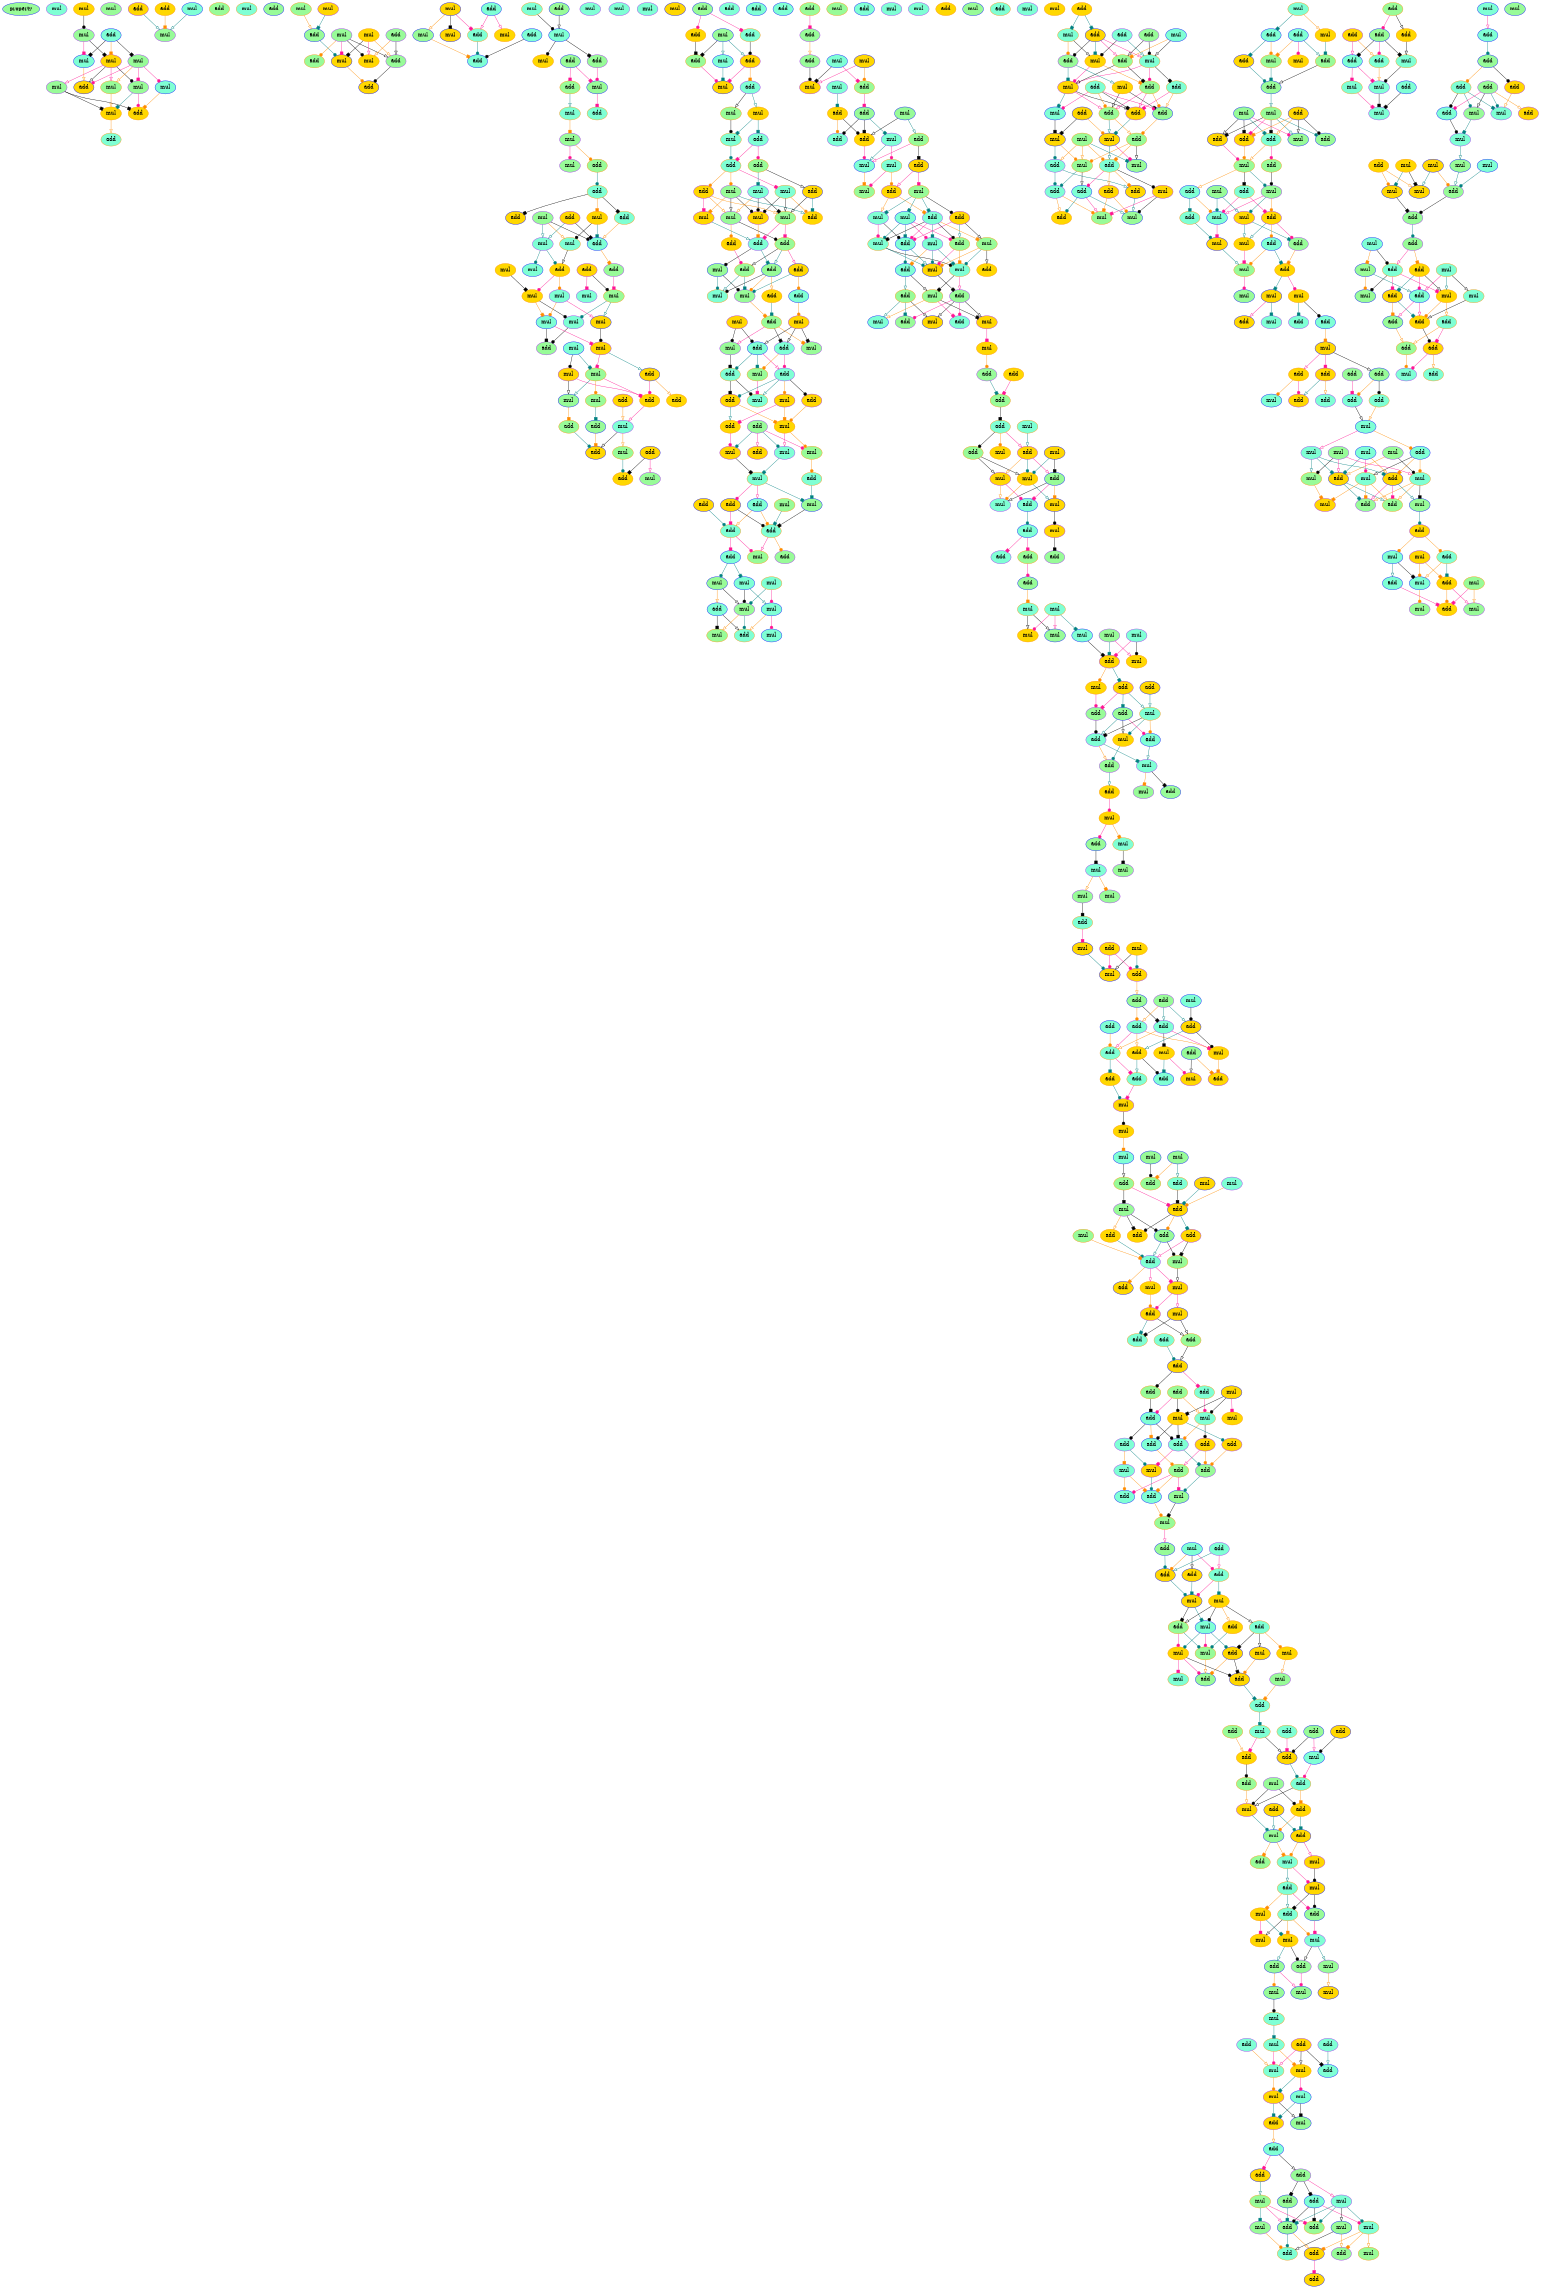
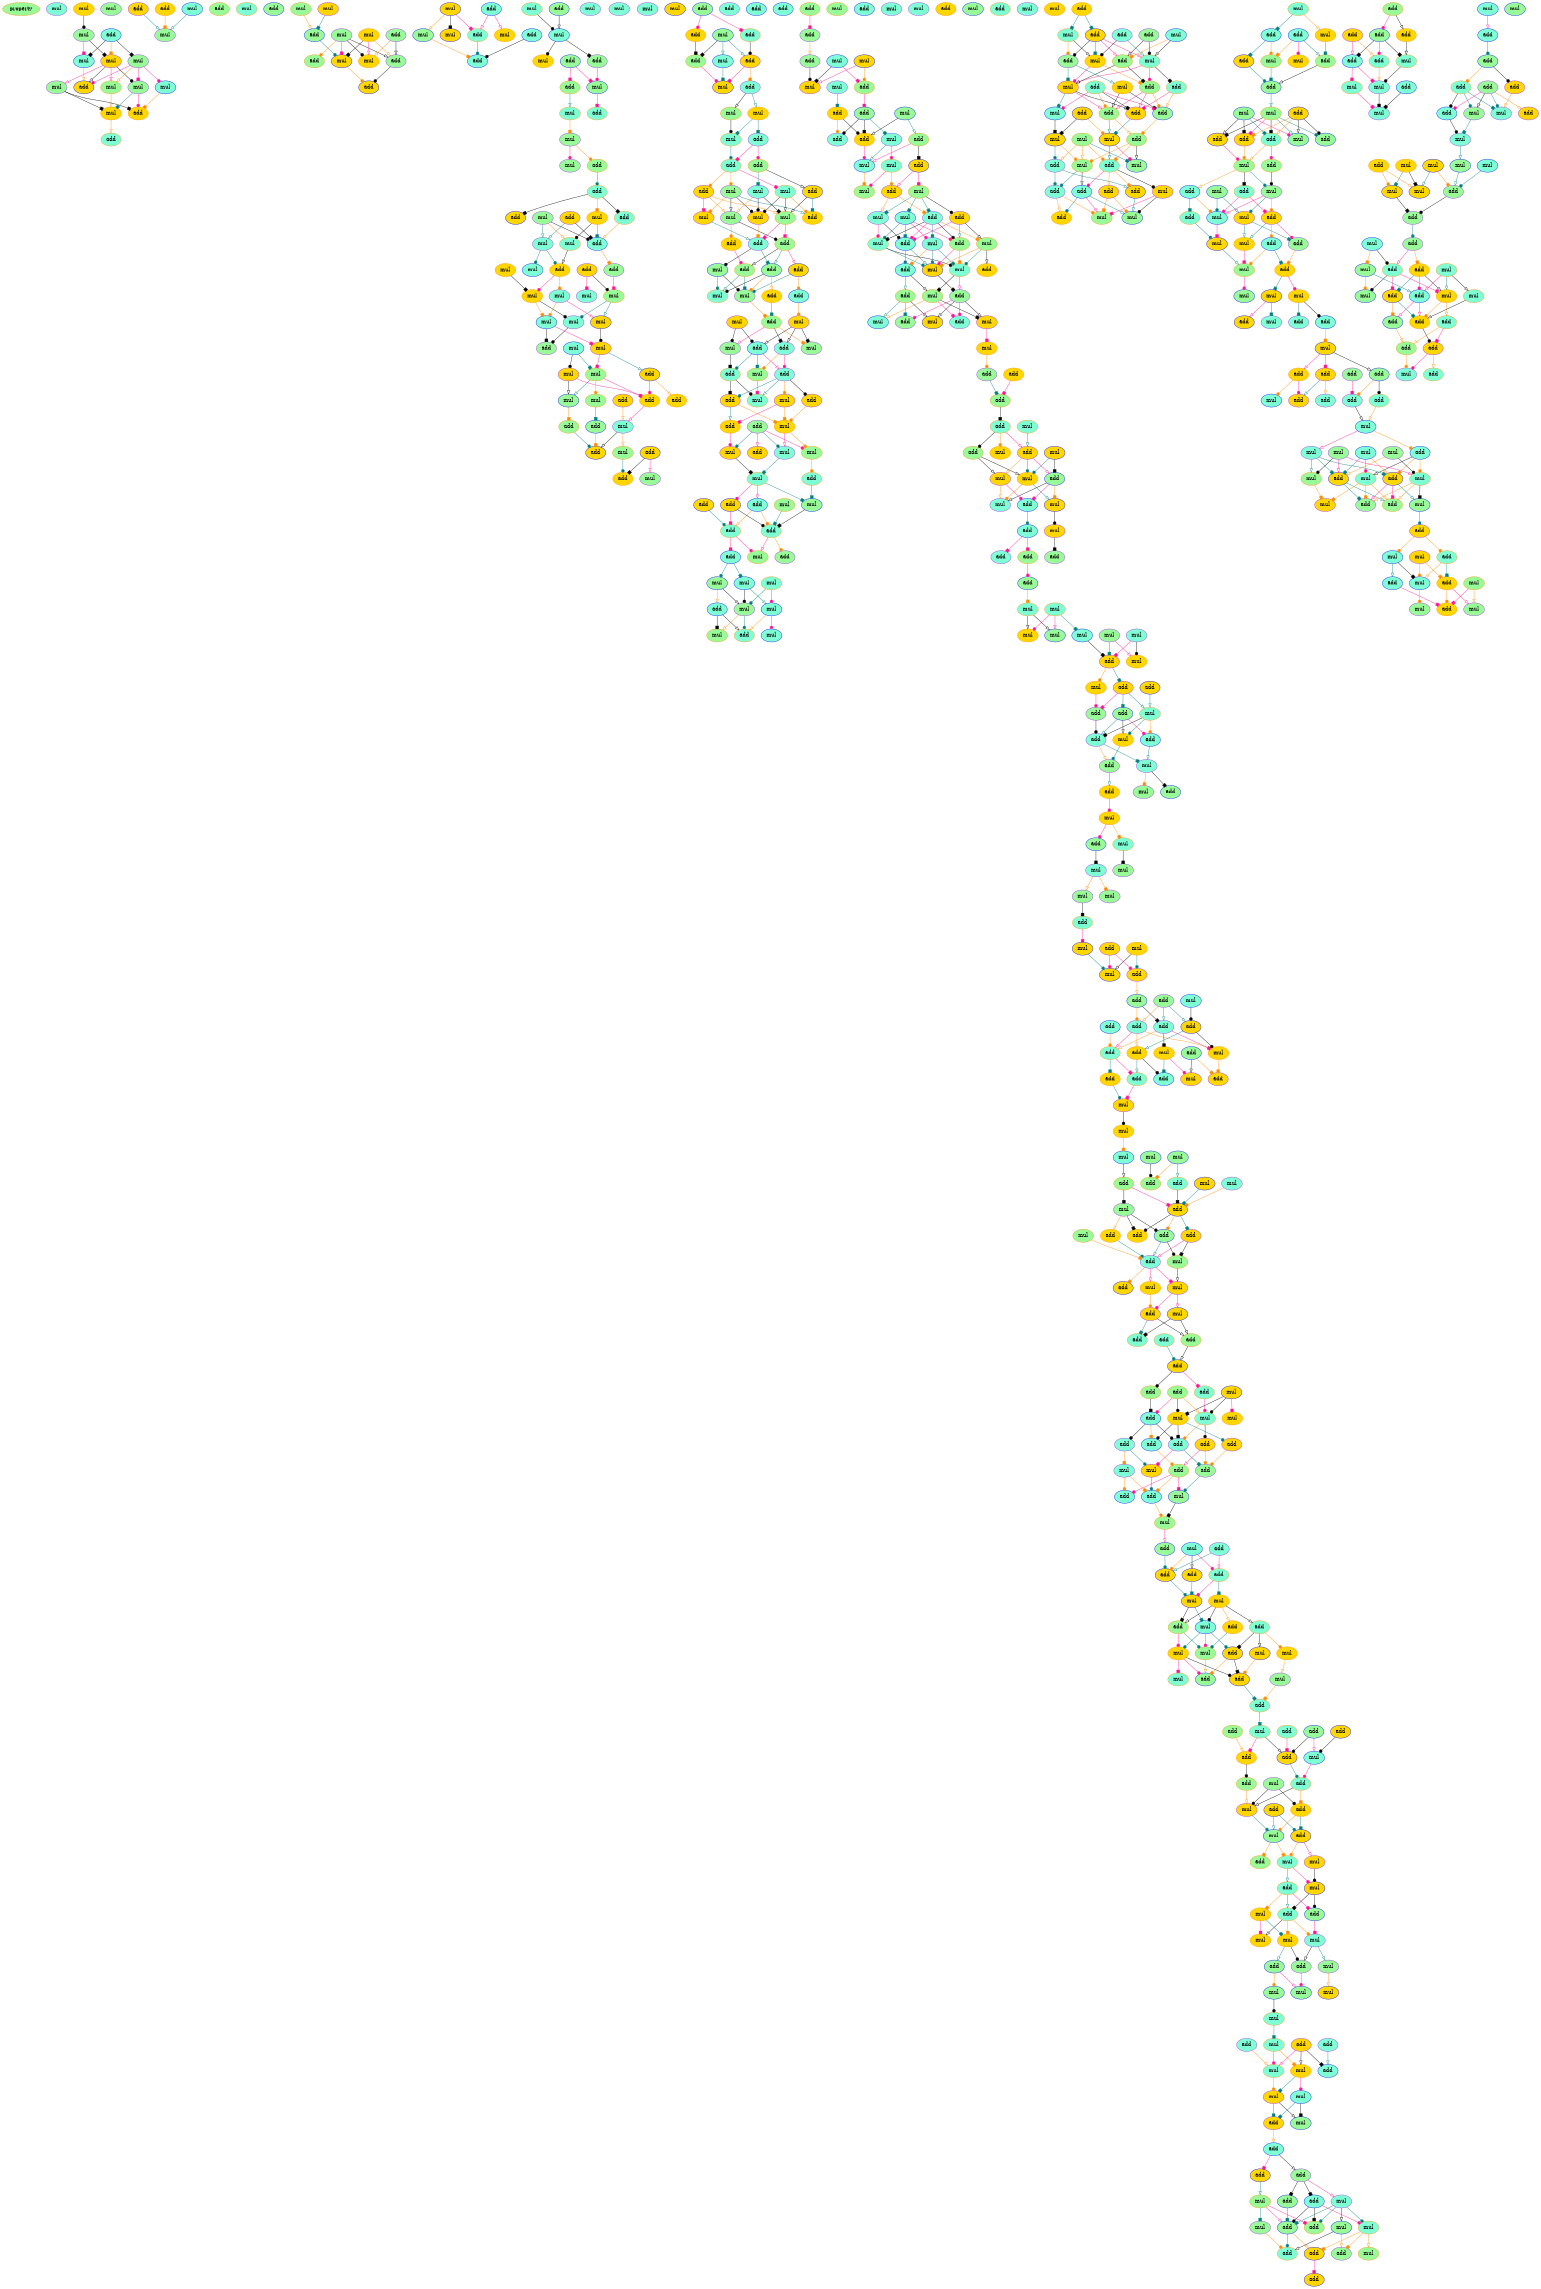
node "property": color blue -> darkorange
